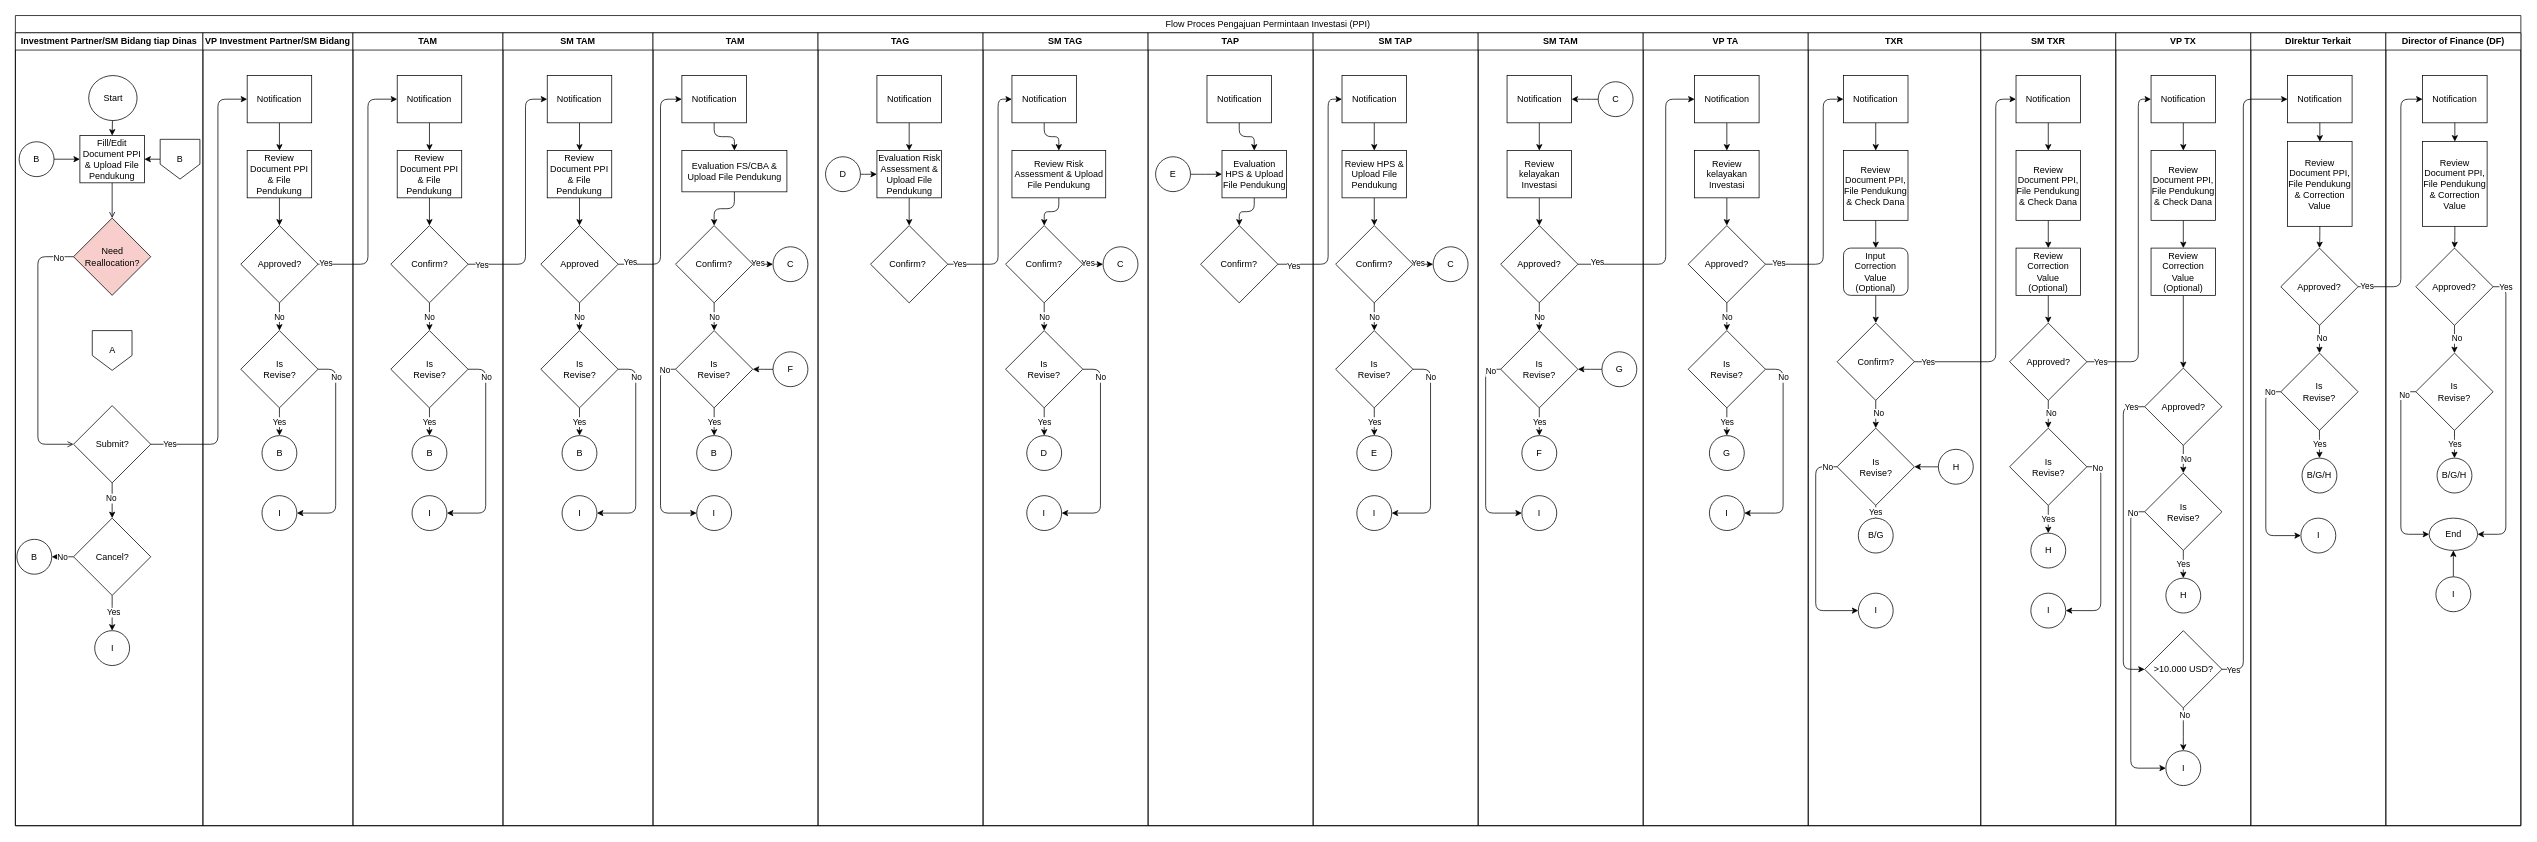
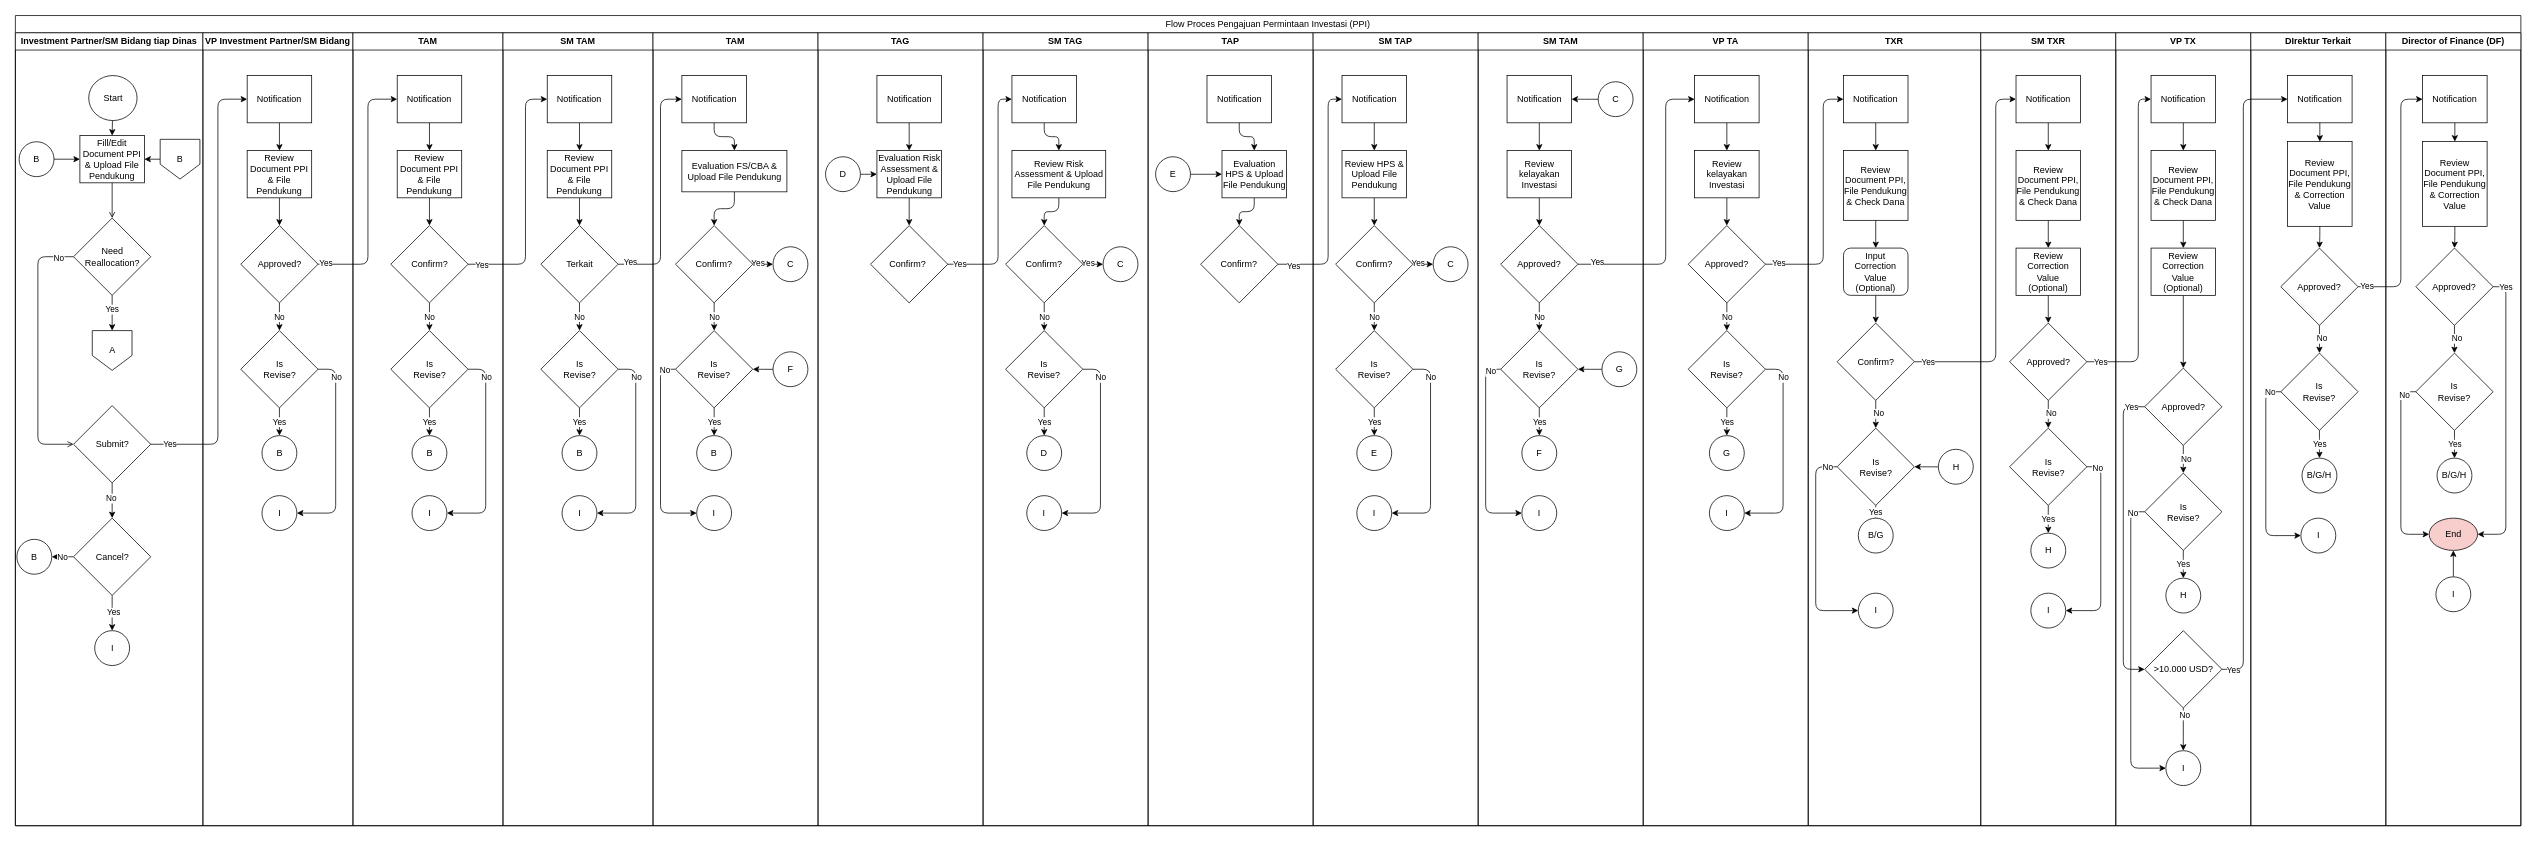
node "Need Reallocation?": fillcolor #f8cecc -> #ffffff
node "Approved": label "Approved" -> "Terkait"
edge "Need Reallocation?" -> "A": added, label "Yes"
node "End": fillcolor #ffffff -> #f8cecc
